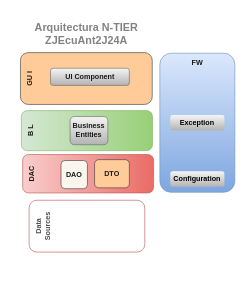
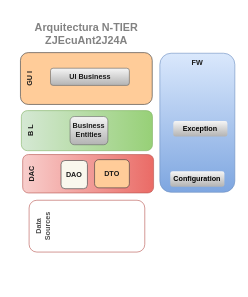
node "UI Component": label "UI Component" -> "UI Business"
node "Exception": moved (197, 123) -> (200, 129)
